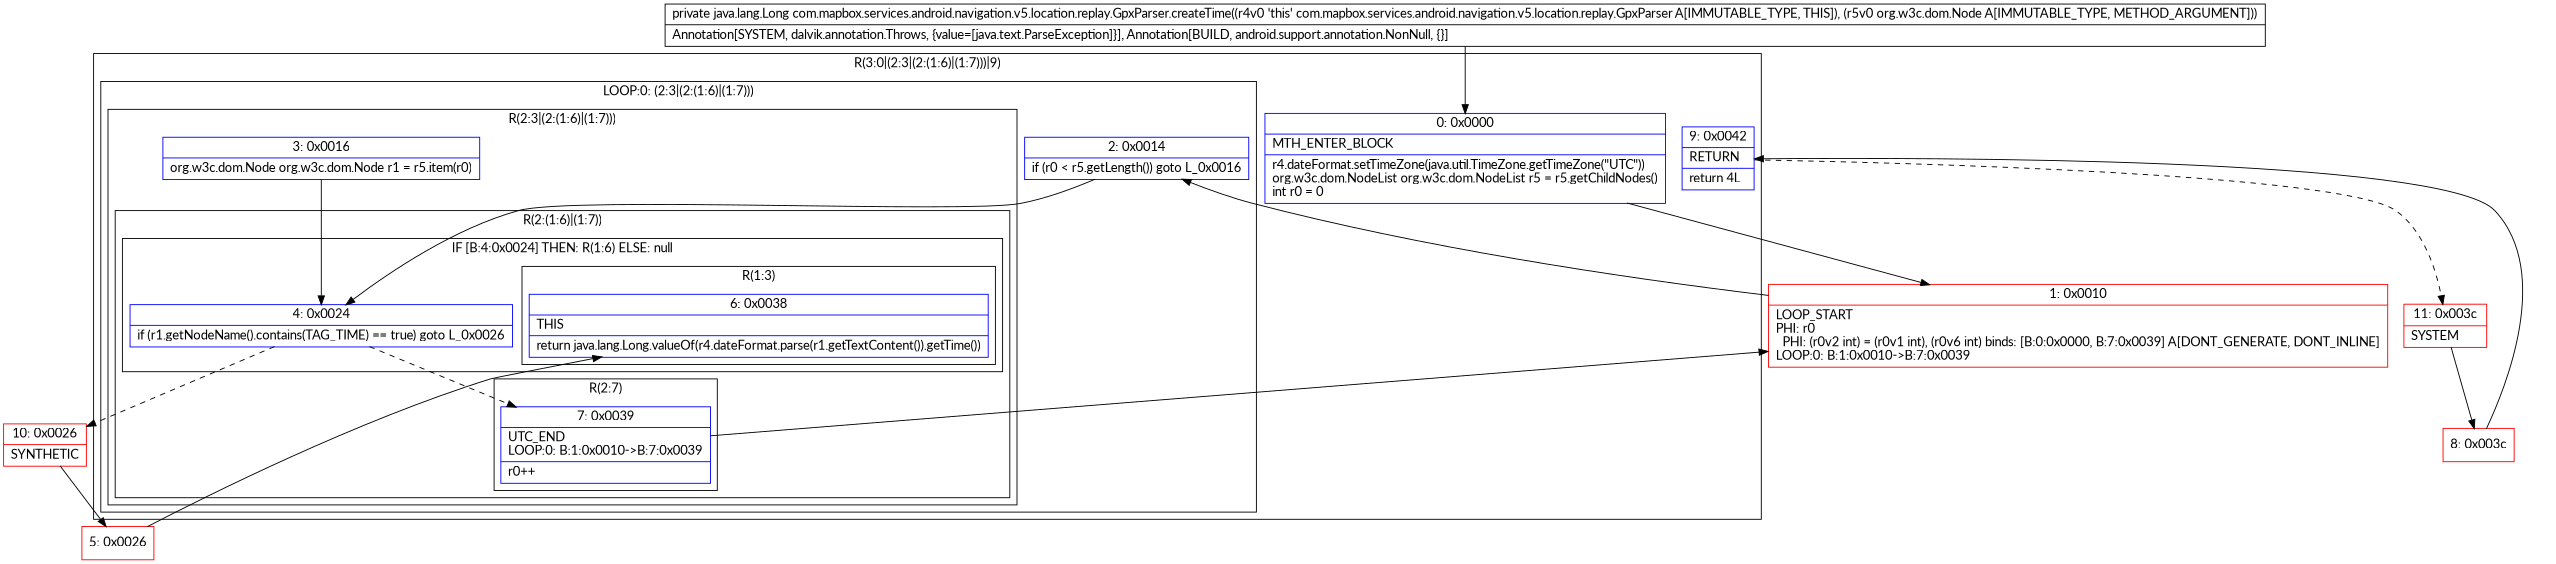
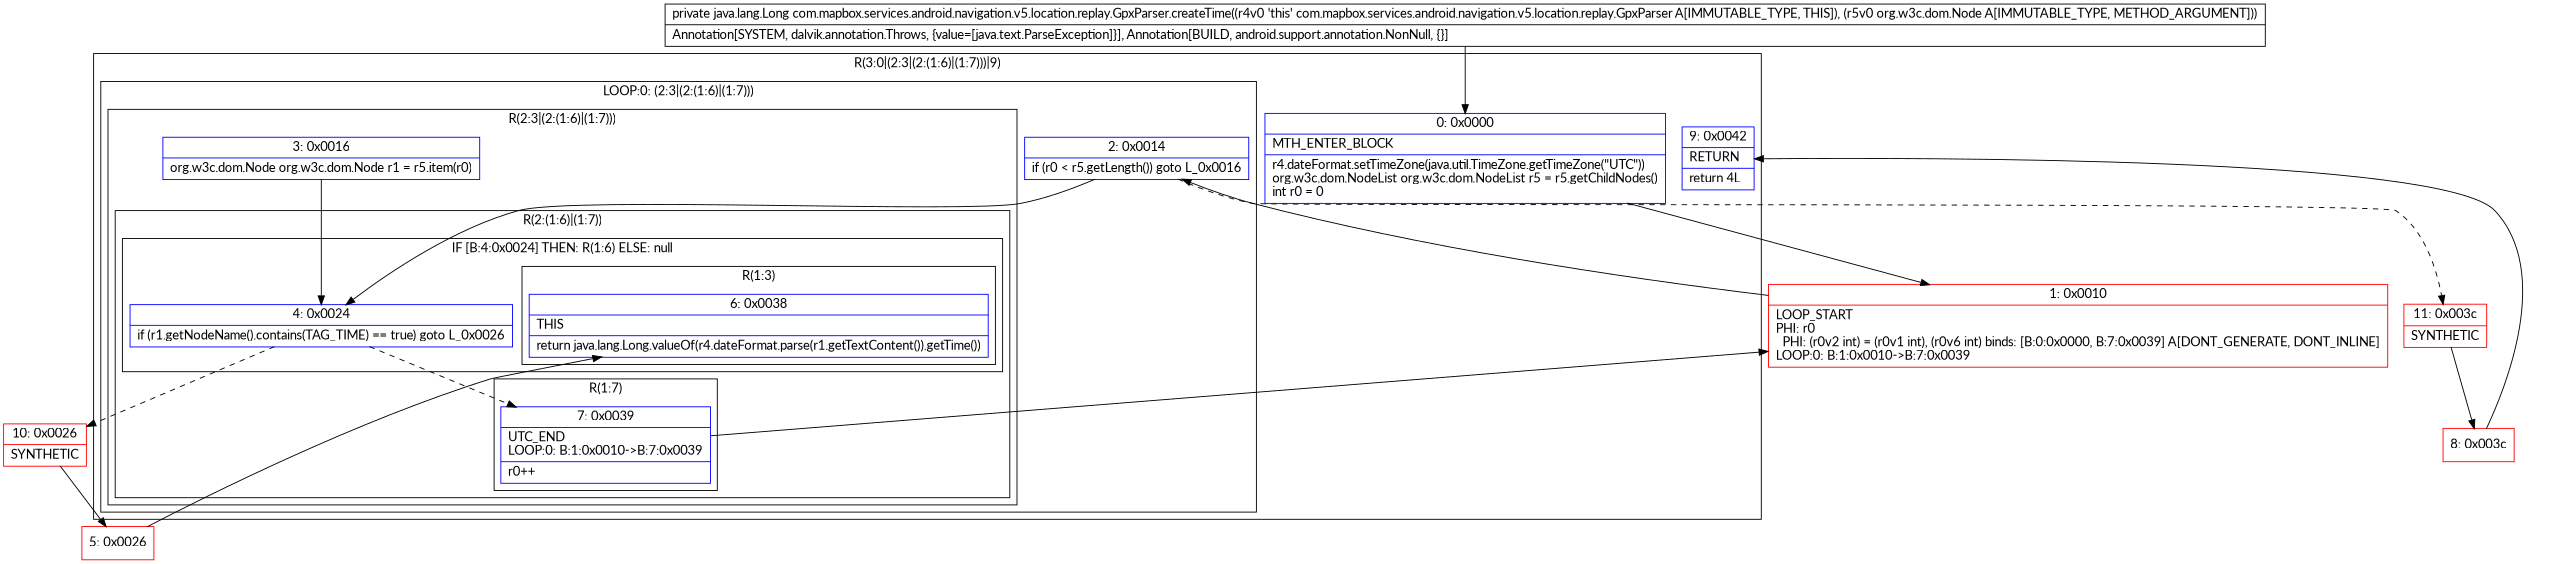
edge "9: 0x0042" -> "11: 0x003c": now "2: 0x0014" -> "11: 0x003c"
node "11: 0x003c": text "SYSTEM" -> "SYNTHETIC"
cluster "R(2:7)": label "R(2:7)" -> "R(1:7)"
